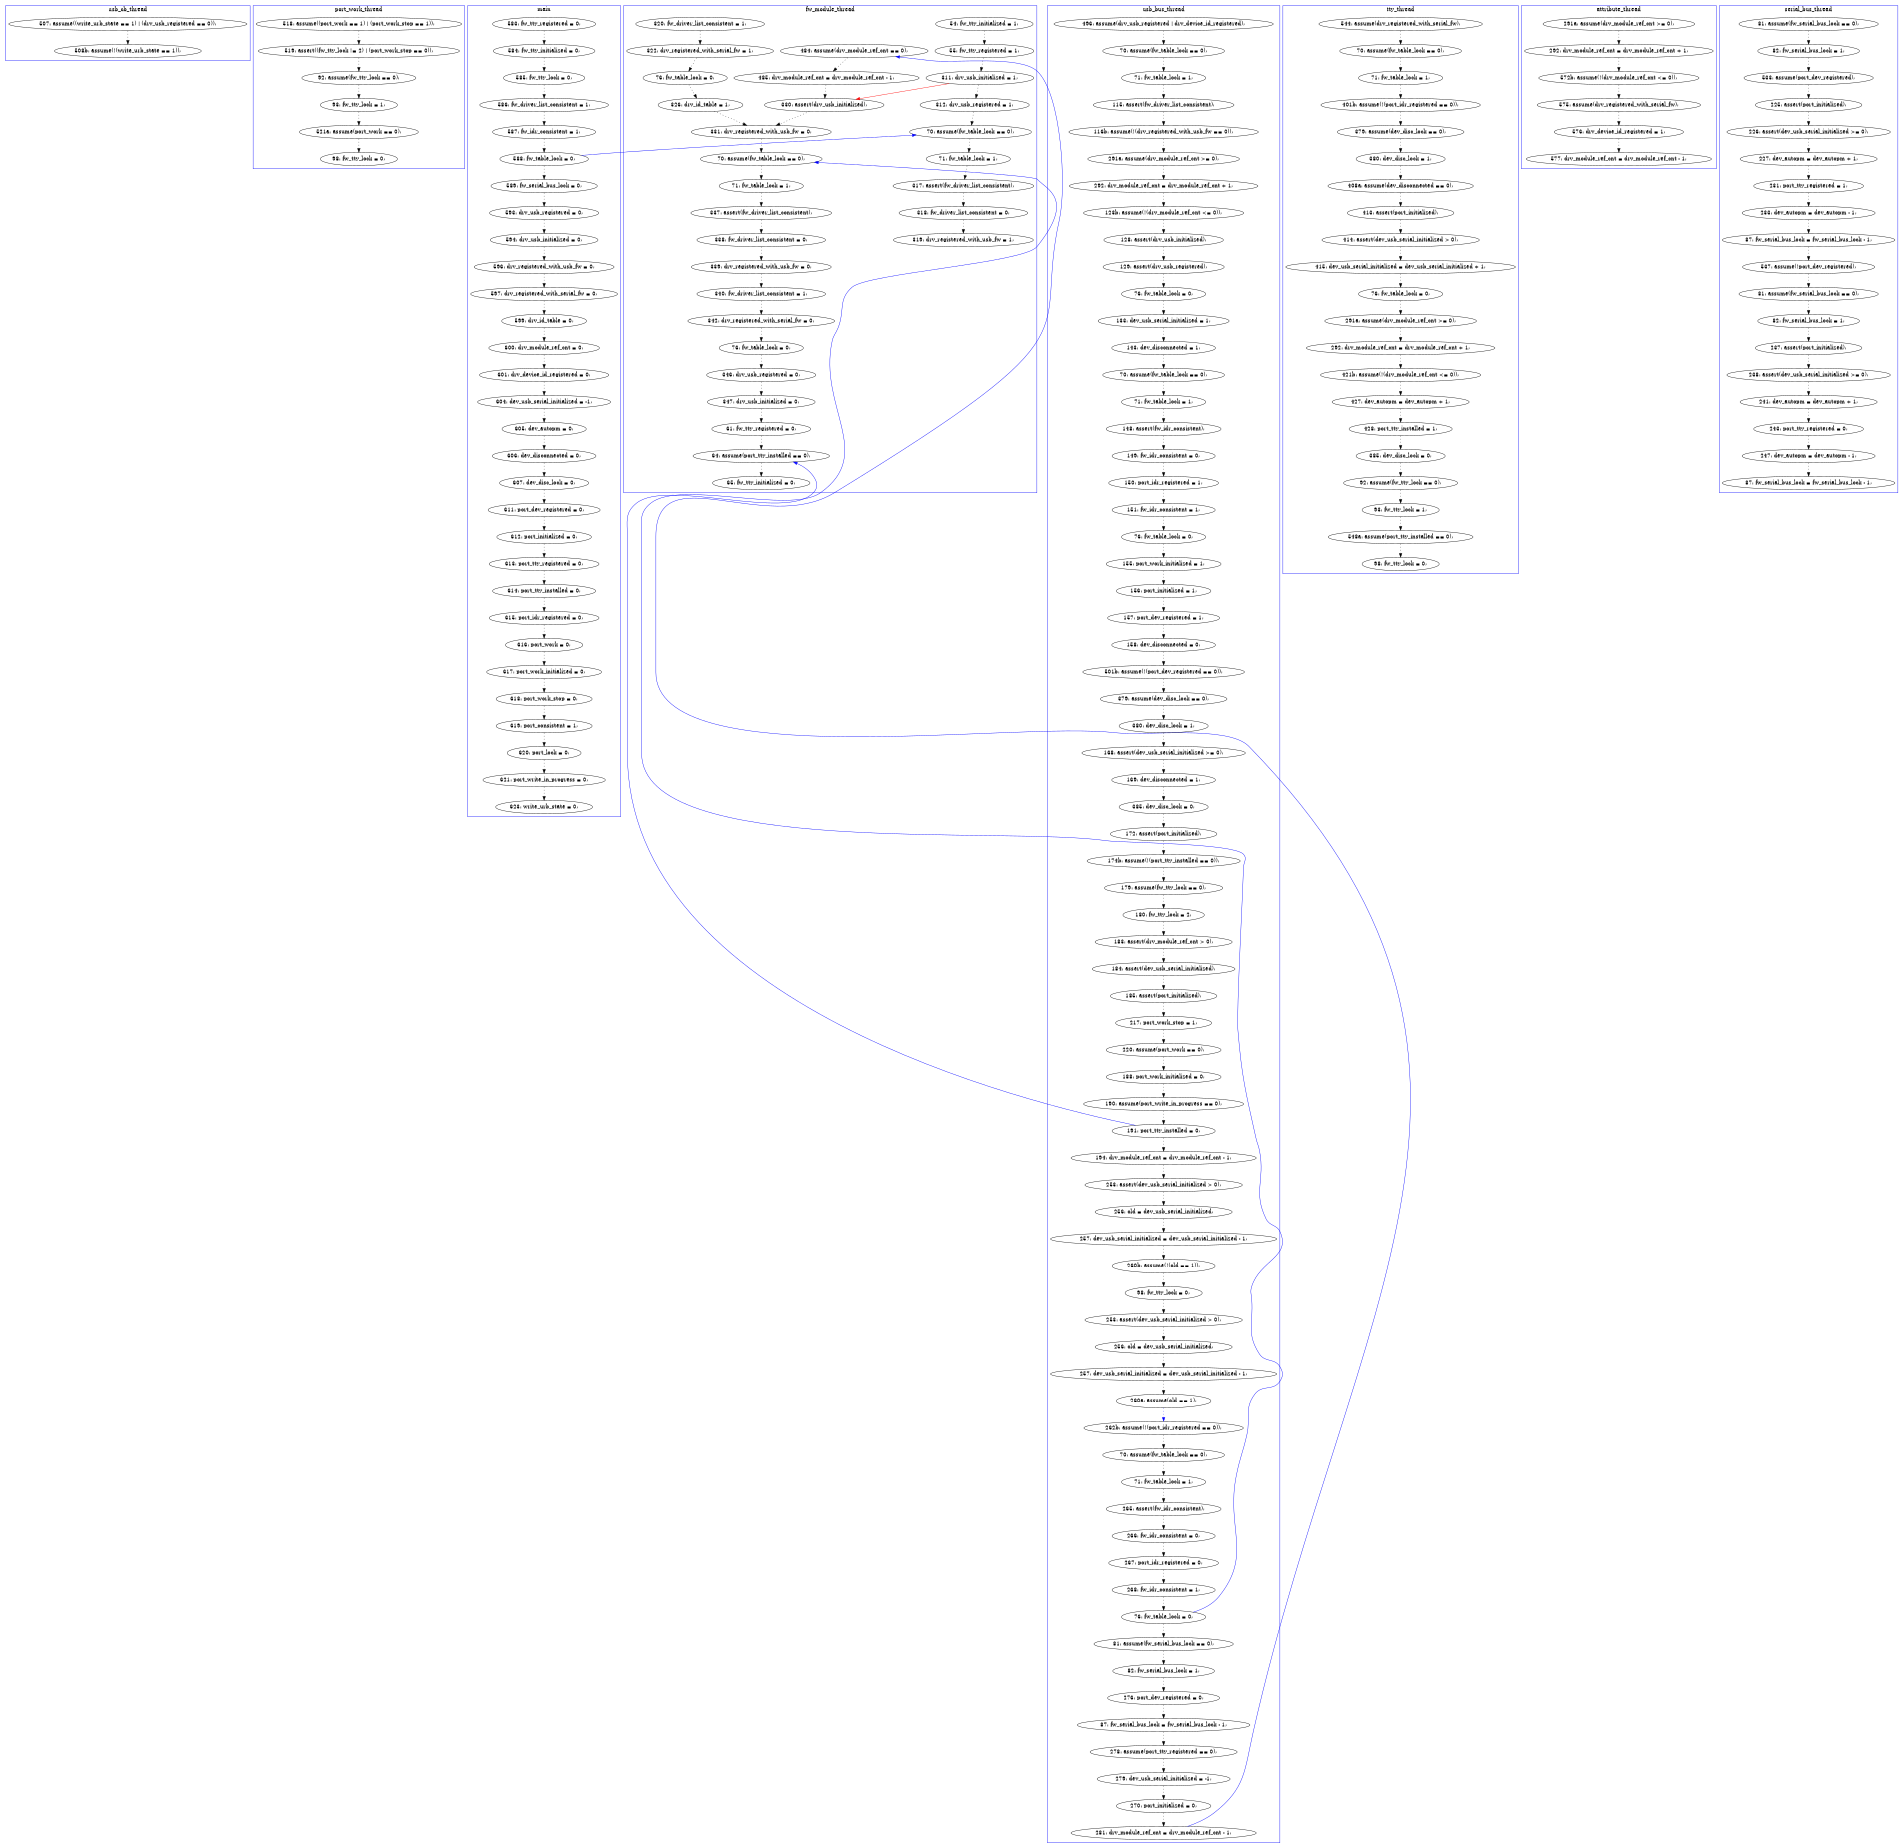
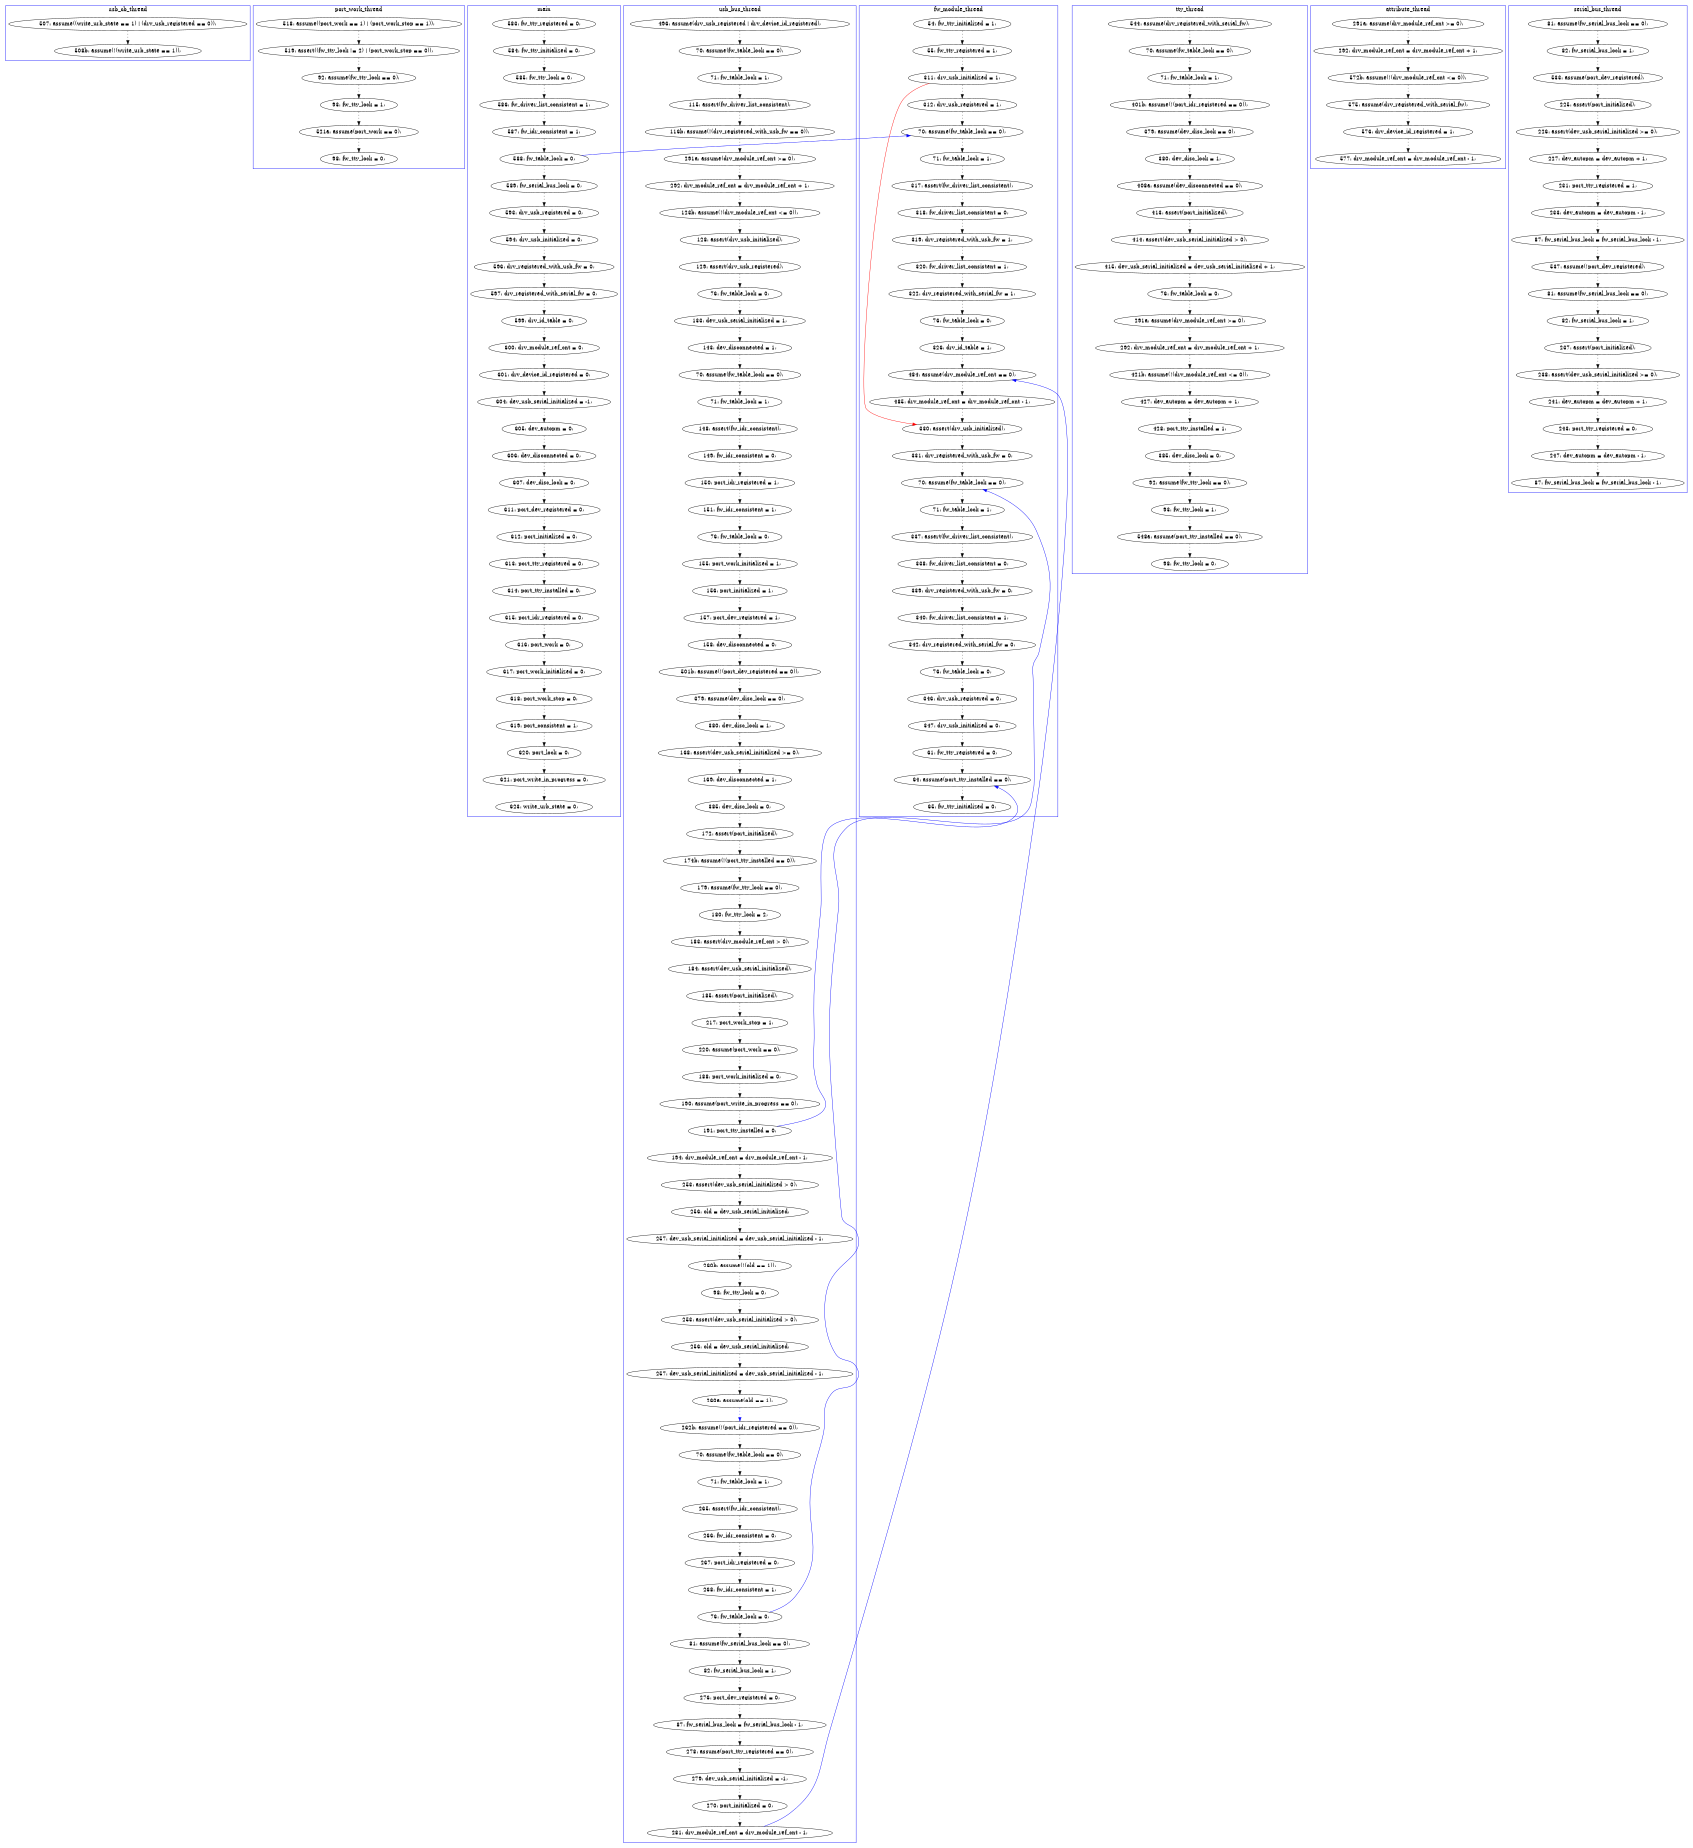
edge "326: drv_id_table = 1;" -> "331: drv_registered_with_usb_fw = 0;": now "326: drv_id_table = 1;" -> "484: assume(drv_module_ref_cnt == 0);"
edge "319: drv_registered_with_usb_fw = 1;" -> "320: fw_driver_list_consistent = 1;": added
